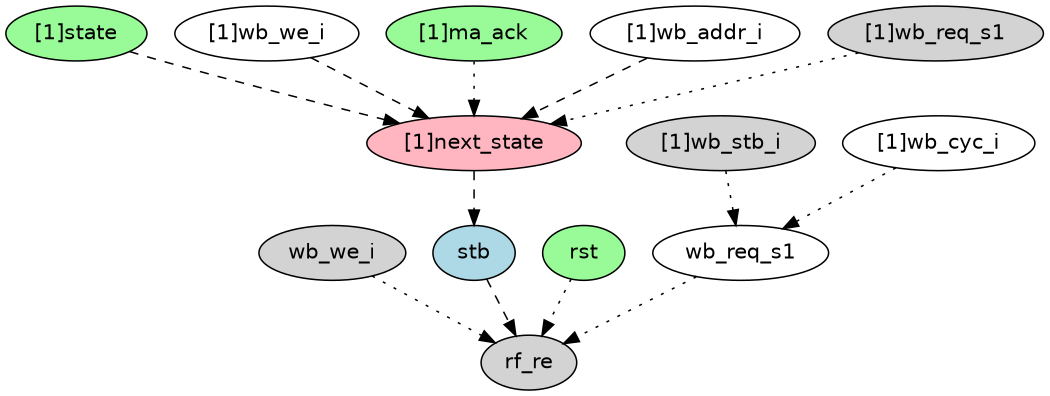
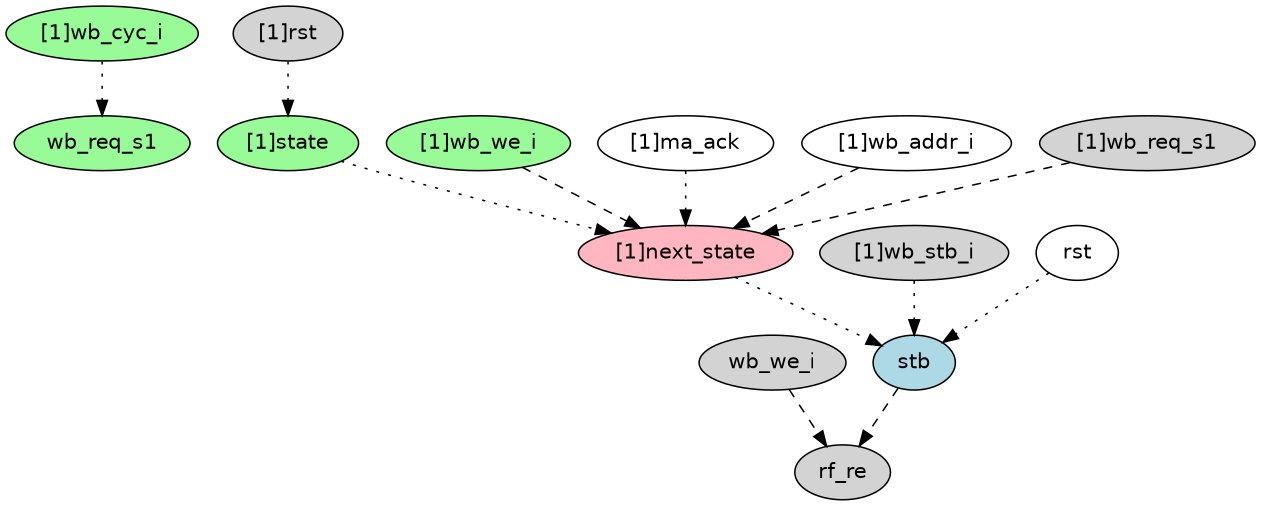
node "[1]wb_we_i": fillcolor white -> palegreen
node "[1]rst": added
node "[1]ma_ack": fillcolor palegreen -> white
edge "[1]state" -> "[1]next_state": style dashed -> dotted
edge "[1]wb_req_s1" -> "[1]next_state": style dotted -> dashed
node "[1]wb_cyc_i": fillcolor white -> palegreen
edge "[1]next_state" -> "stb": style dashed -> dotted
edge "[1]wb_stb_i" -> "wb_req_s1": now "[1]wb_stb_i" -> "stb"
node "rst": fillcolor palegreen -> white
node "wb_req_s1": fillcolor white -> palegreen
edge "rst" -> "rf_re": now "rst" -> "stb"
edge "wb_we_i" -> "rf_re": style dotted -> dashed
edge "wb_req_s1" -> "rf_re": removed
